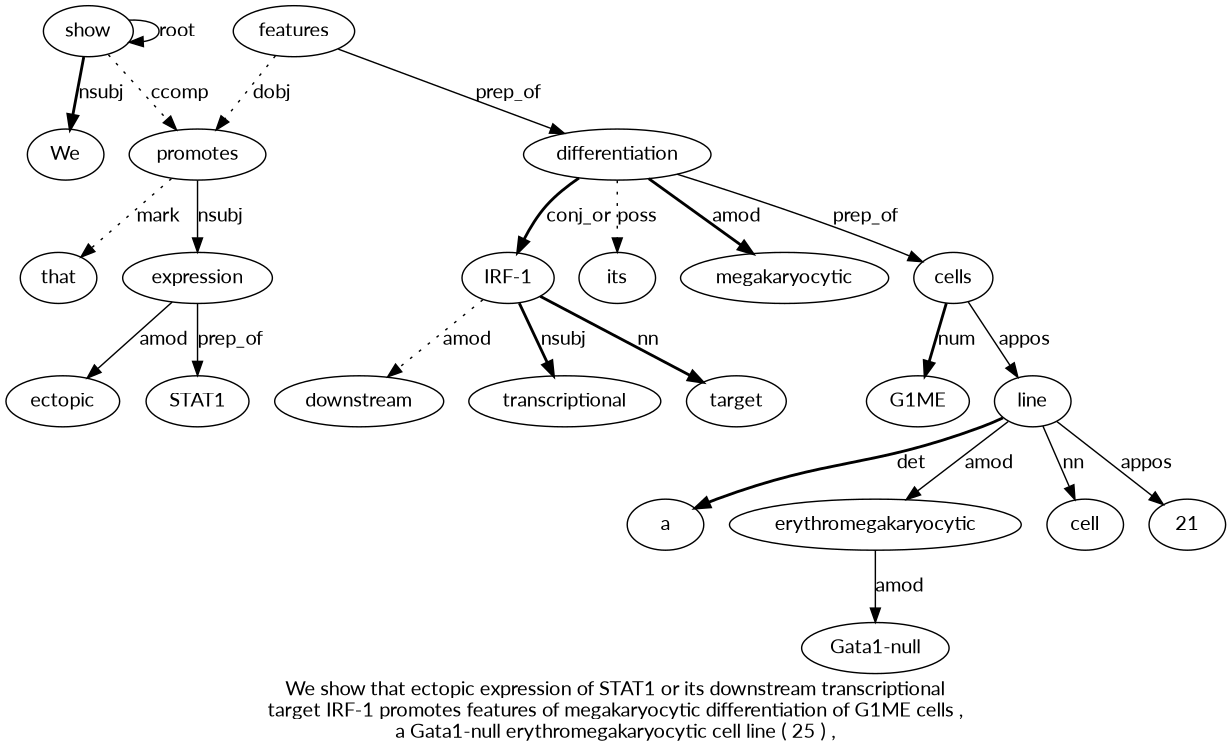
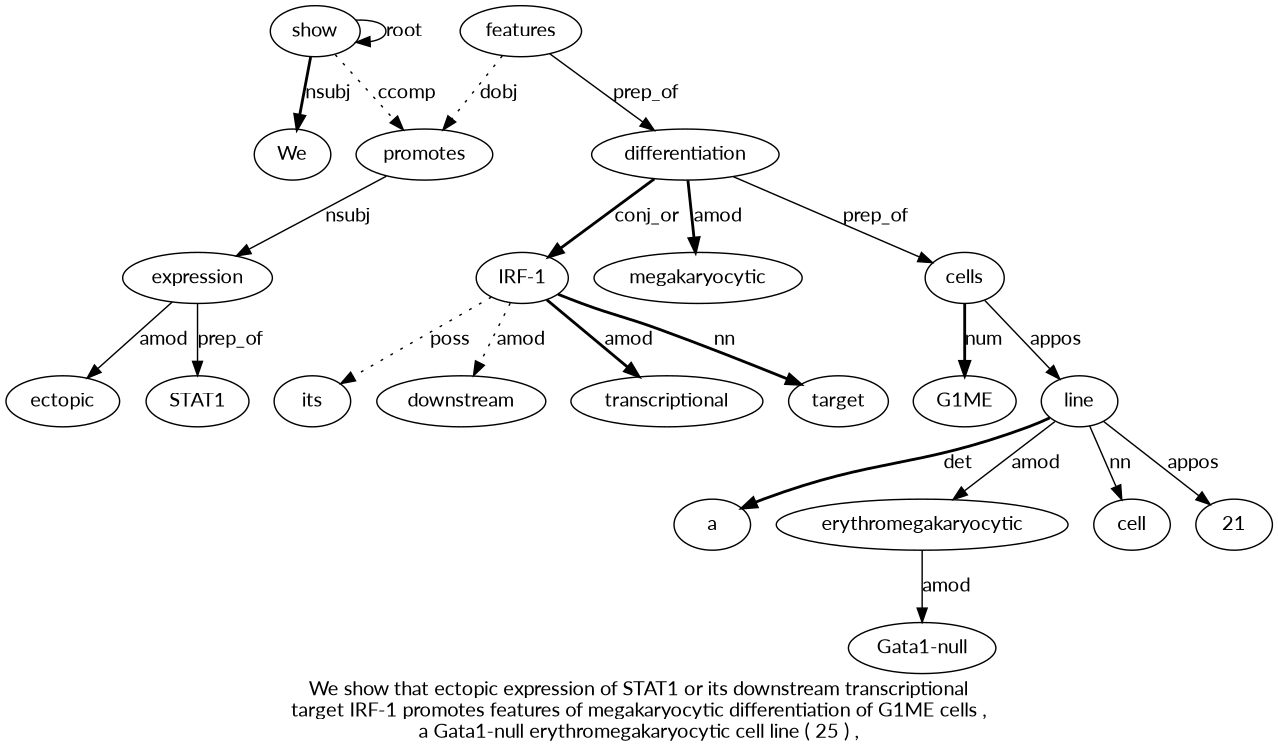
edge "differentiation" -> "its": now "IRF-1" -> "its"
node "that": removed
edge "IRF-1" -> "transcriptional": label "nsubj" -> "amod"
